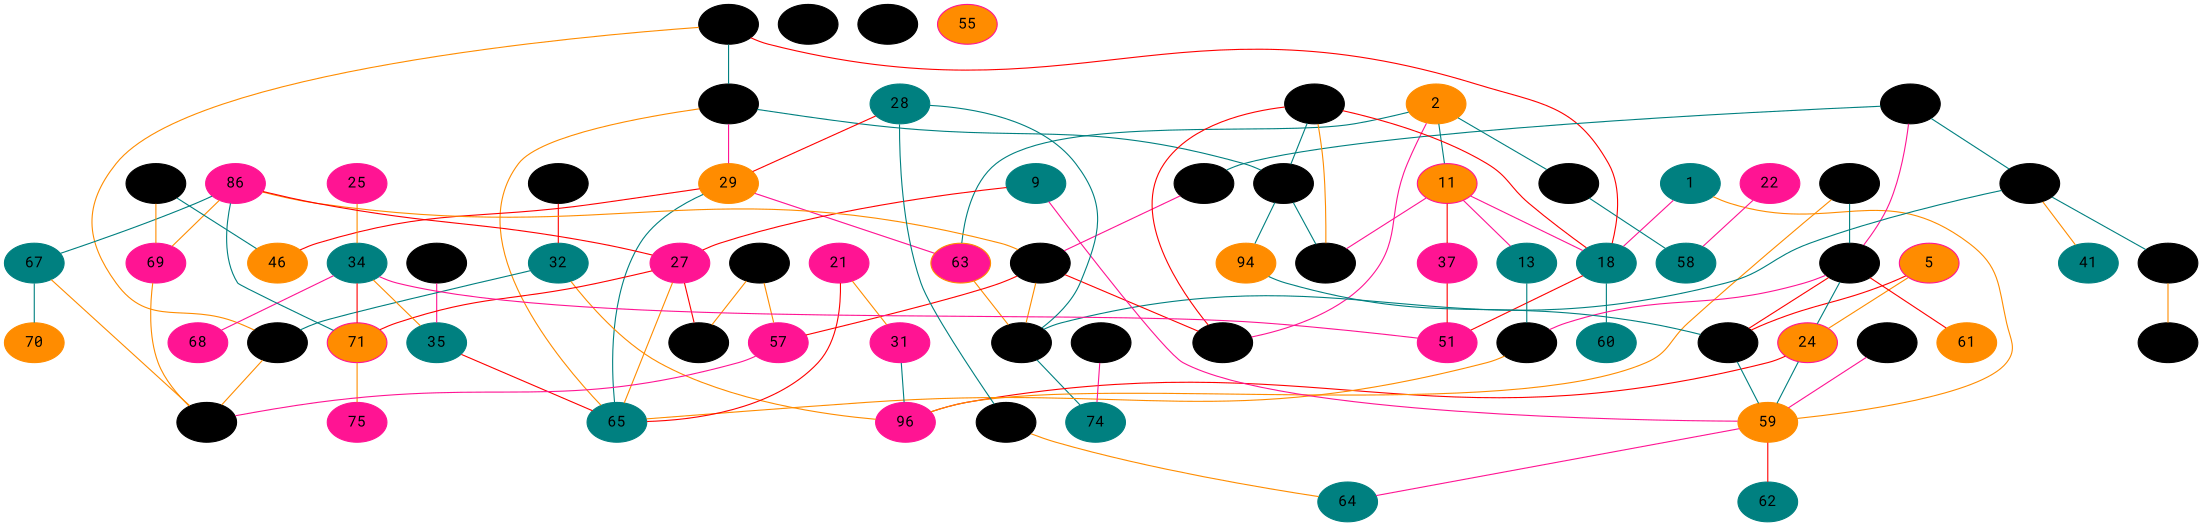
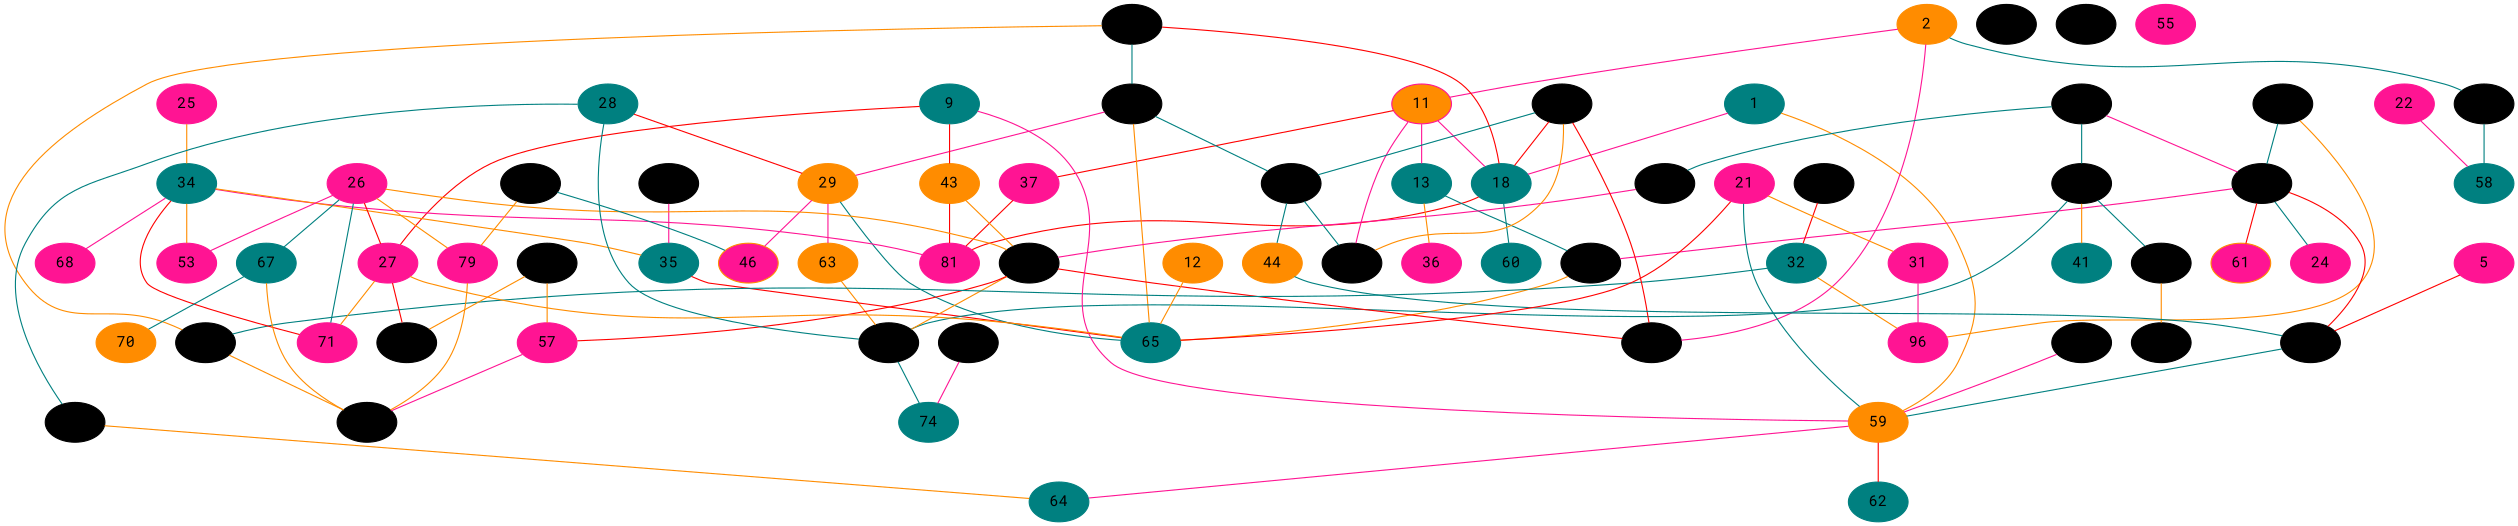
node "55": fillcolor darkorange -> deeppink
edge "2" -- "63": removed
edge "2" -- "11": color teal -> deeppink
node "86": label "86" -> "26"
node "43": added
edge "29" -- "46": color red -> deeppink
node "69": label "69" -> "79"
node "53": added
node "46": fillcolor darkorange -> deeppink
node "63": fillcolor deeppink -> darkorange
node "12": added
node "94": label "94" -> "44"
node "36": added
node "5": fillcolor darkorange -> deeppink
edge "27" -- "71": color red -> darkorange
edge "5" -- "24": removed
node "71": fillcolor darkorange -> deeppink
node "51": label "51" -> "81"
node "24": fillcolor darkorange -> deeppink
node "61": fillcolor darkorange -> deeppink
edge "31" -- "96": color teal -> deeppink
edge "24" -- "59": now "21" -- "59"
edge "24" -- "96": removed
node "75": removed
